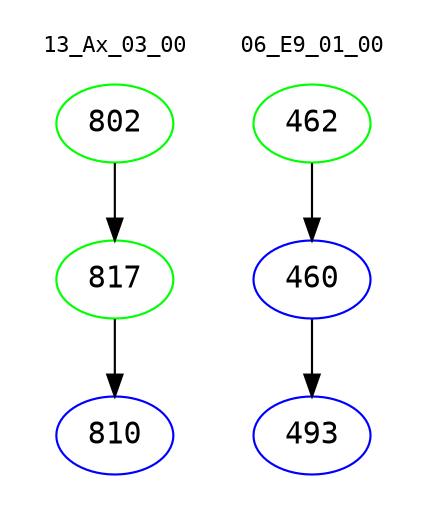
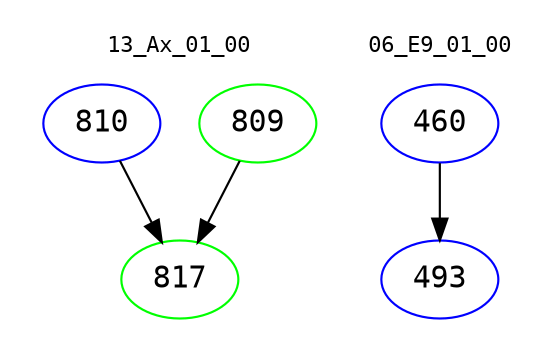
cluster "13_Ax_03_00": label "13_Ax_03_00" -> "13_Ax_01_00"
node "802": label "802" -> "809"
node "462": removed
edge "817" -> "810": reversed
